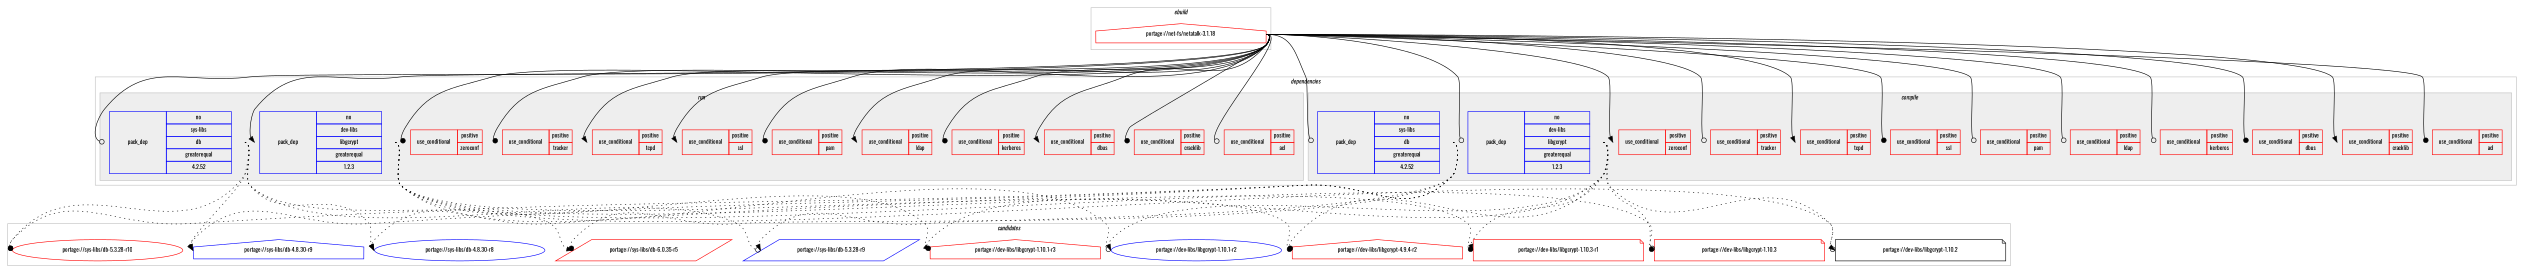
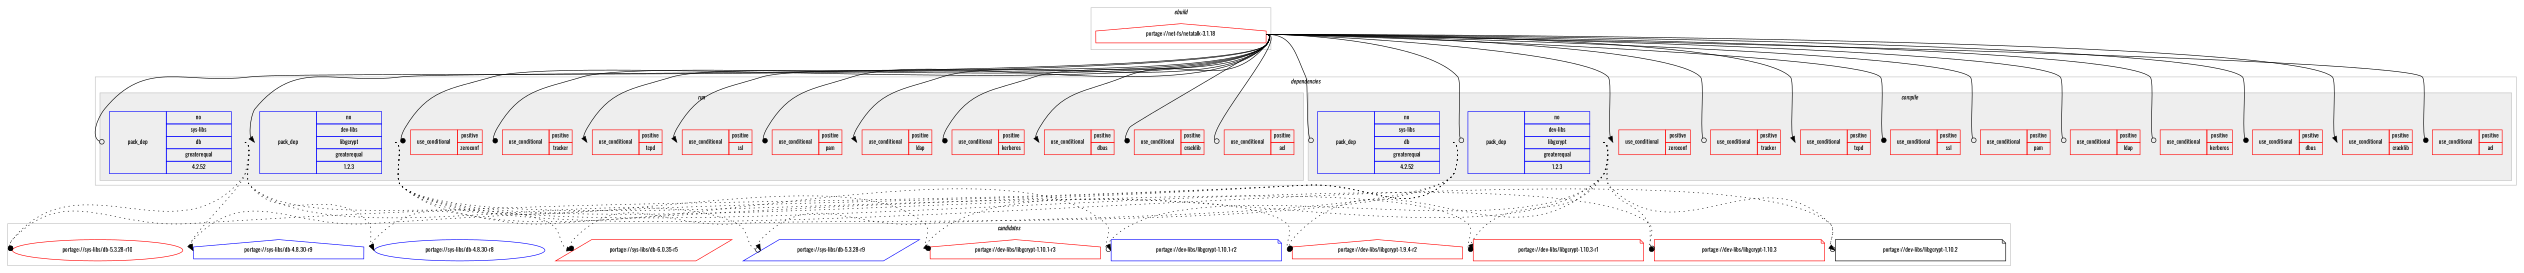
node "portage://dev-libs/libgcrypt-1.10.1-r2": shape ellipse -> note
node "portage://dev-libs/libgcrypt-4.9.4-r2": label "portage://dev-libs/libgcrypt-4.9.4-r2" -> "portage://dev-libs/libgcrypt-1.9.4-r2"
